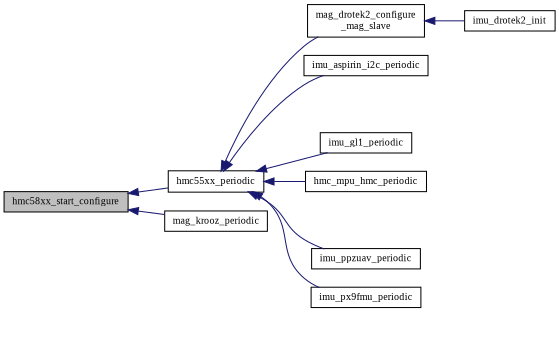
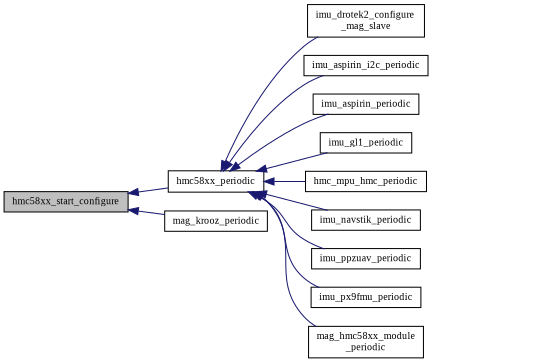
node "mag_drotek2_configure _mag_slave": label "mag_drotek2_configure _mag_slave" -> "imu_drotek2_configure _mag_slave"
node "imu_drotek2_init": removed
node "imu_aspirin_periodic": added
node "hmc55xx_periodic": label "hmc55xx_periodic" -> "hmc58xx_periodic"
node "imu_navstik_periodic": added
node "mag_hmc58xx_module _periodic": added
